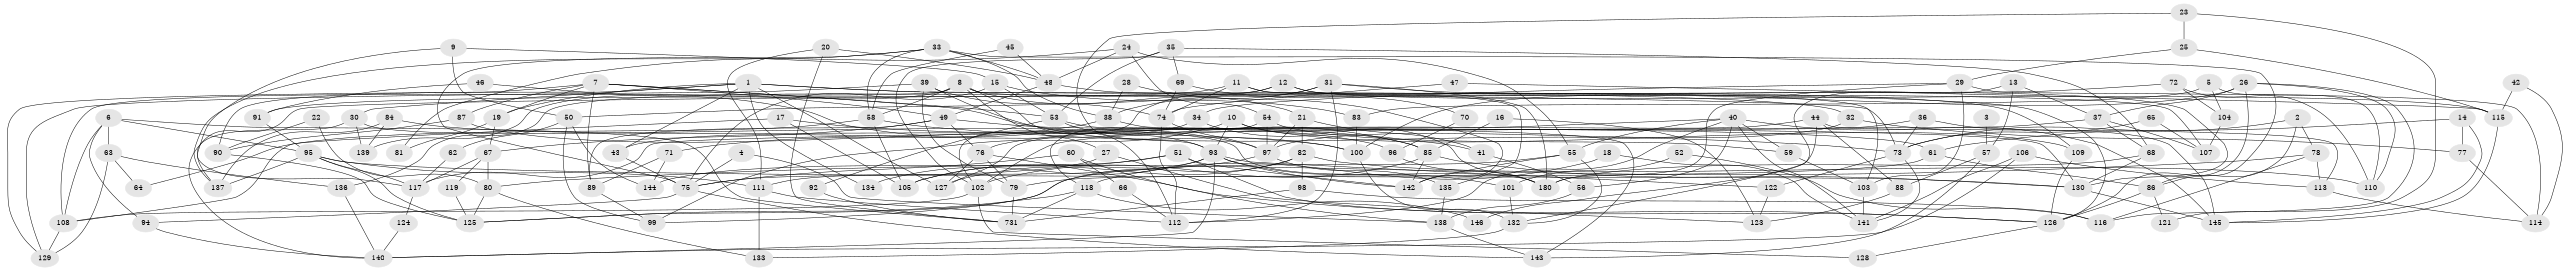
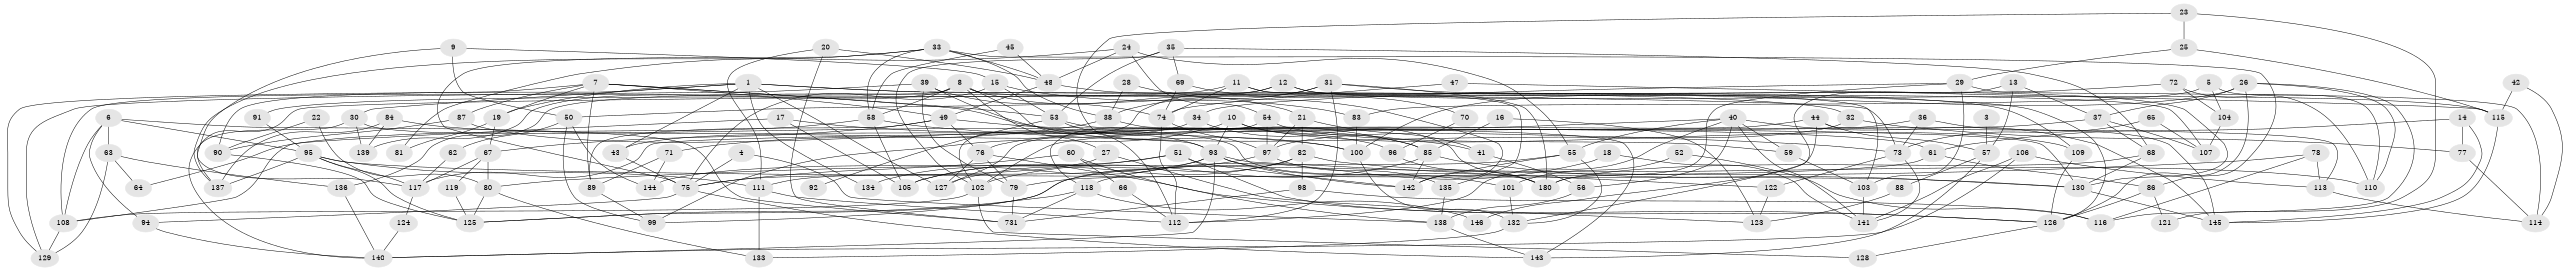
node "46": removed
node "2": removed
edge "44" -- "88": now "44" -- "57"
edge "92" -- "731": removed
